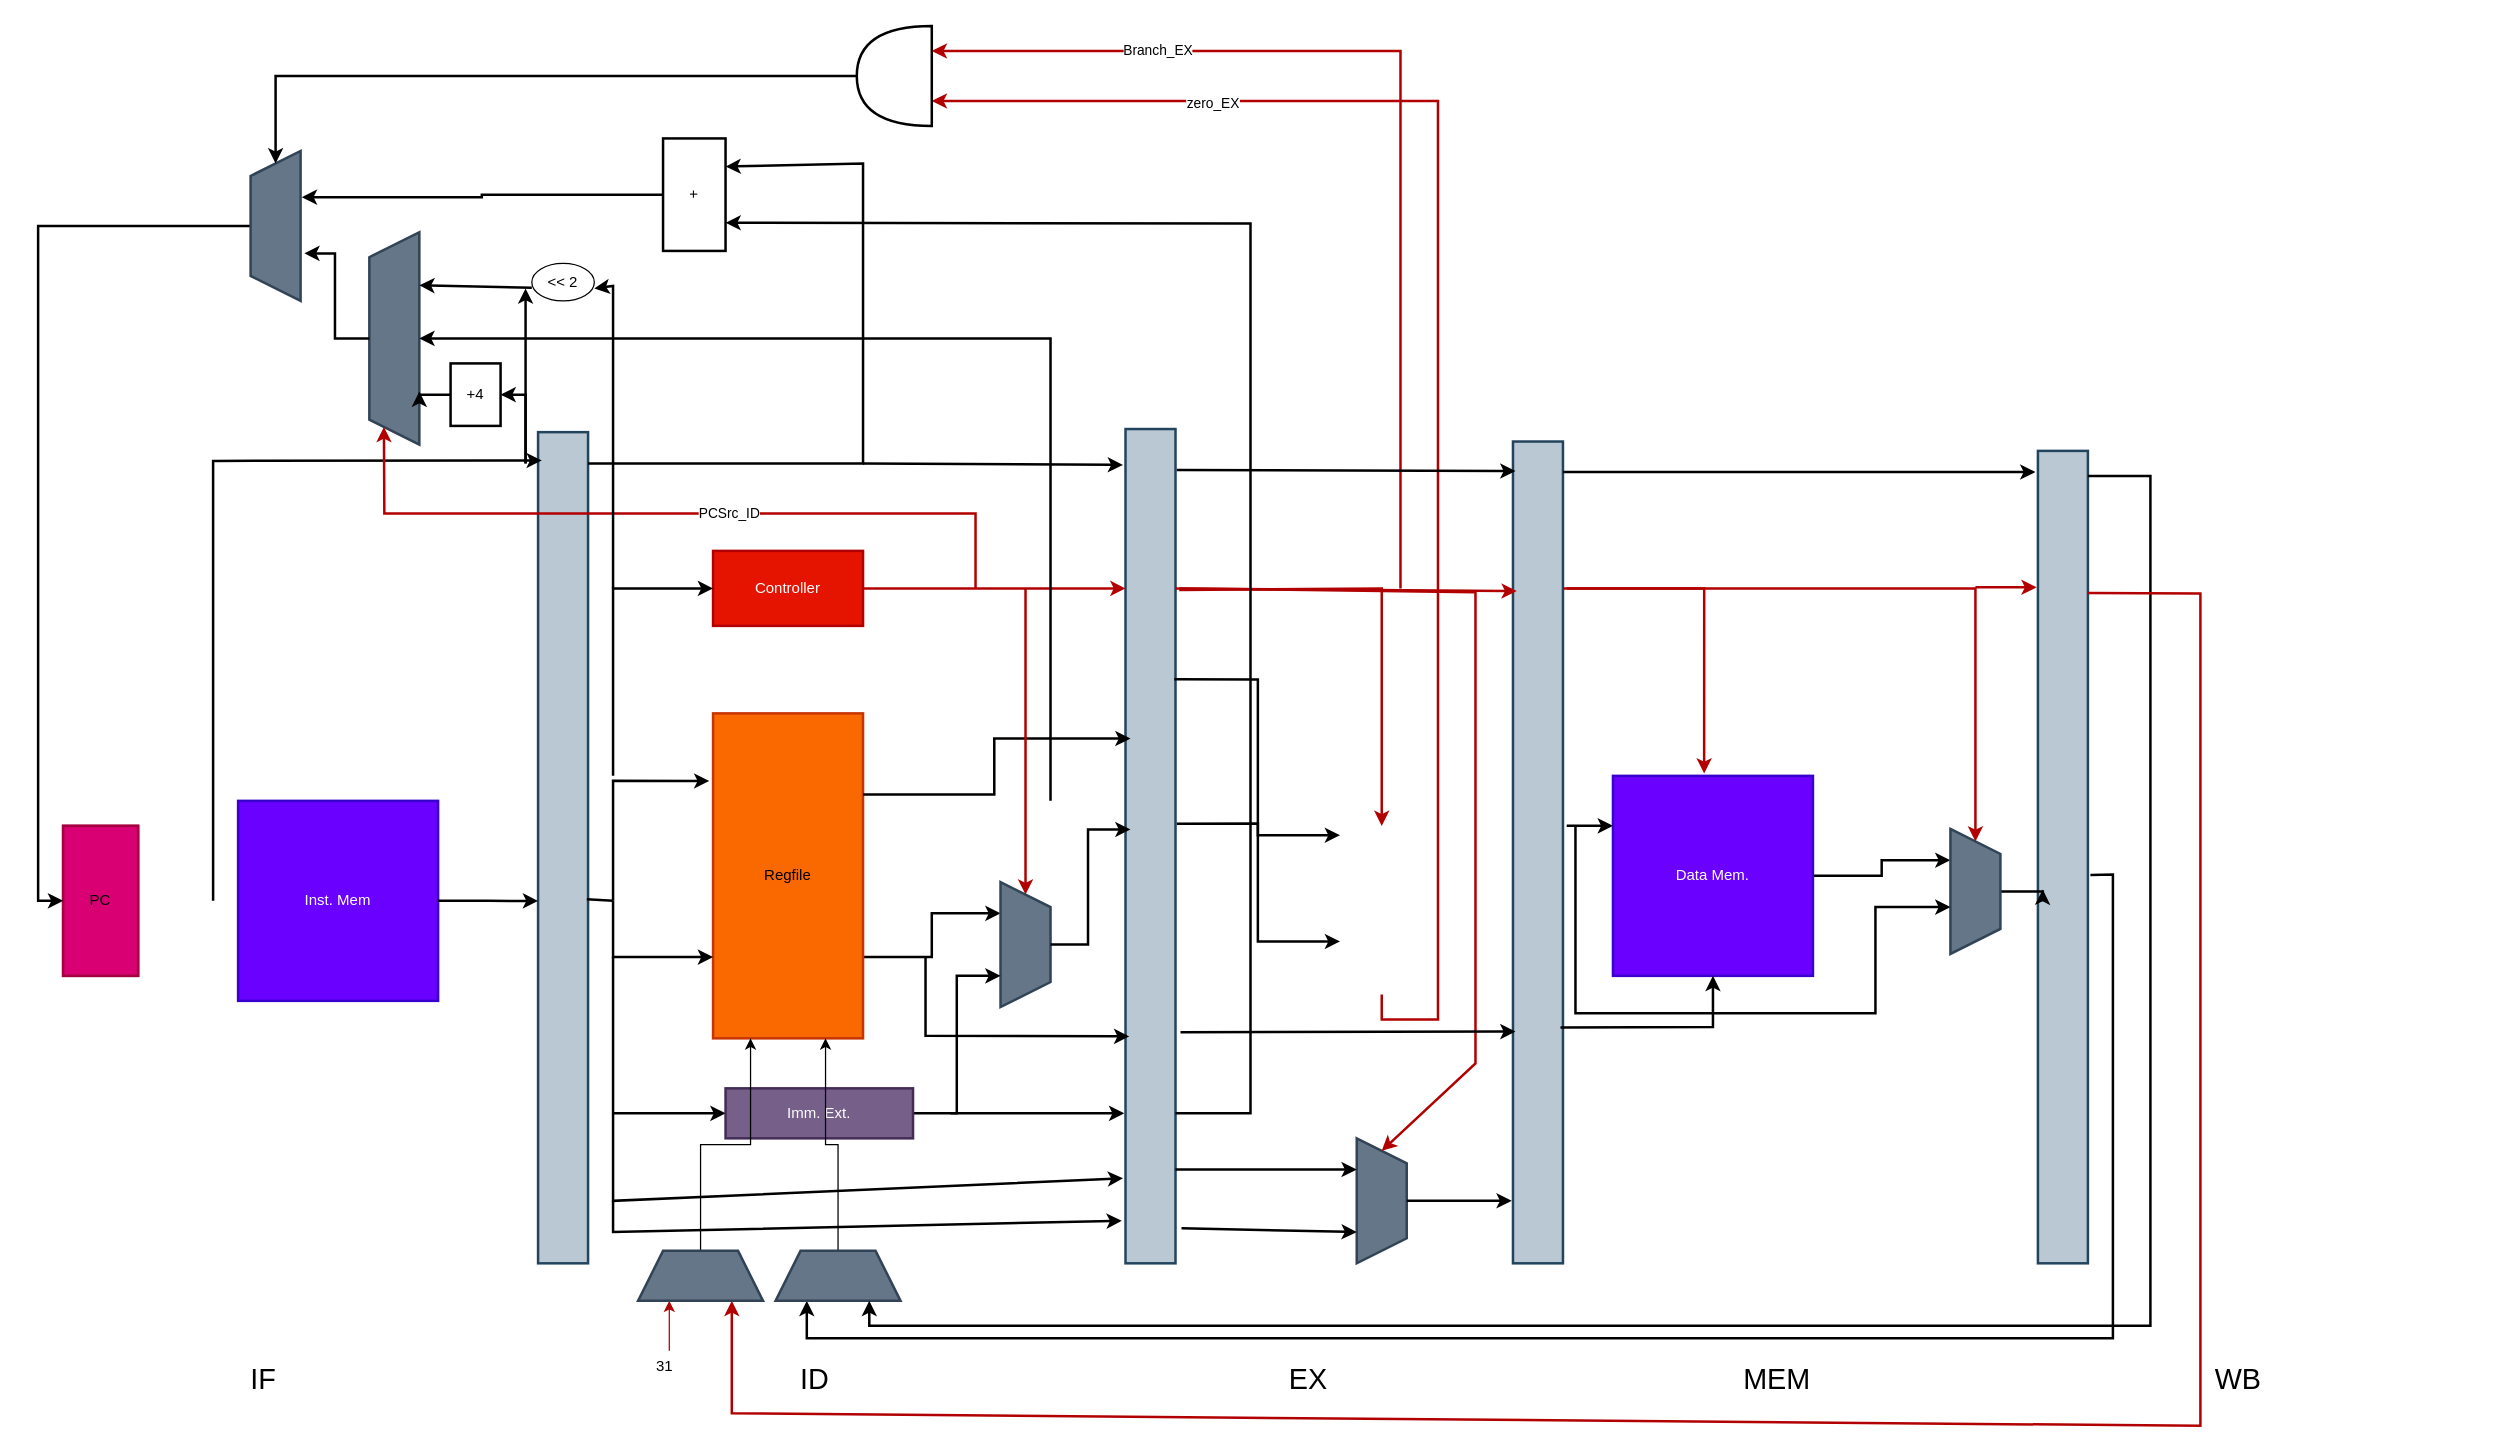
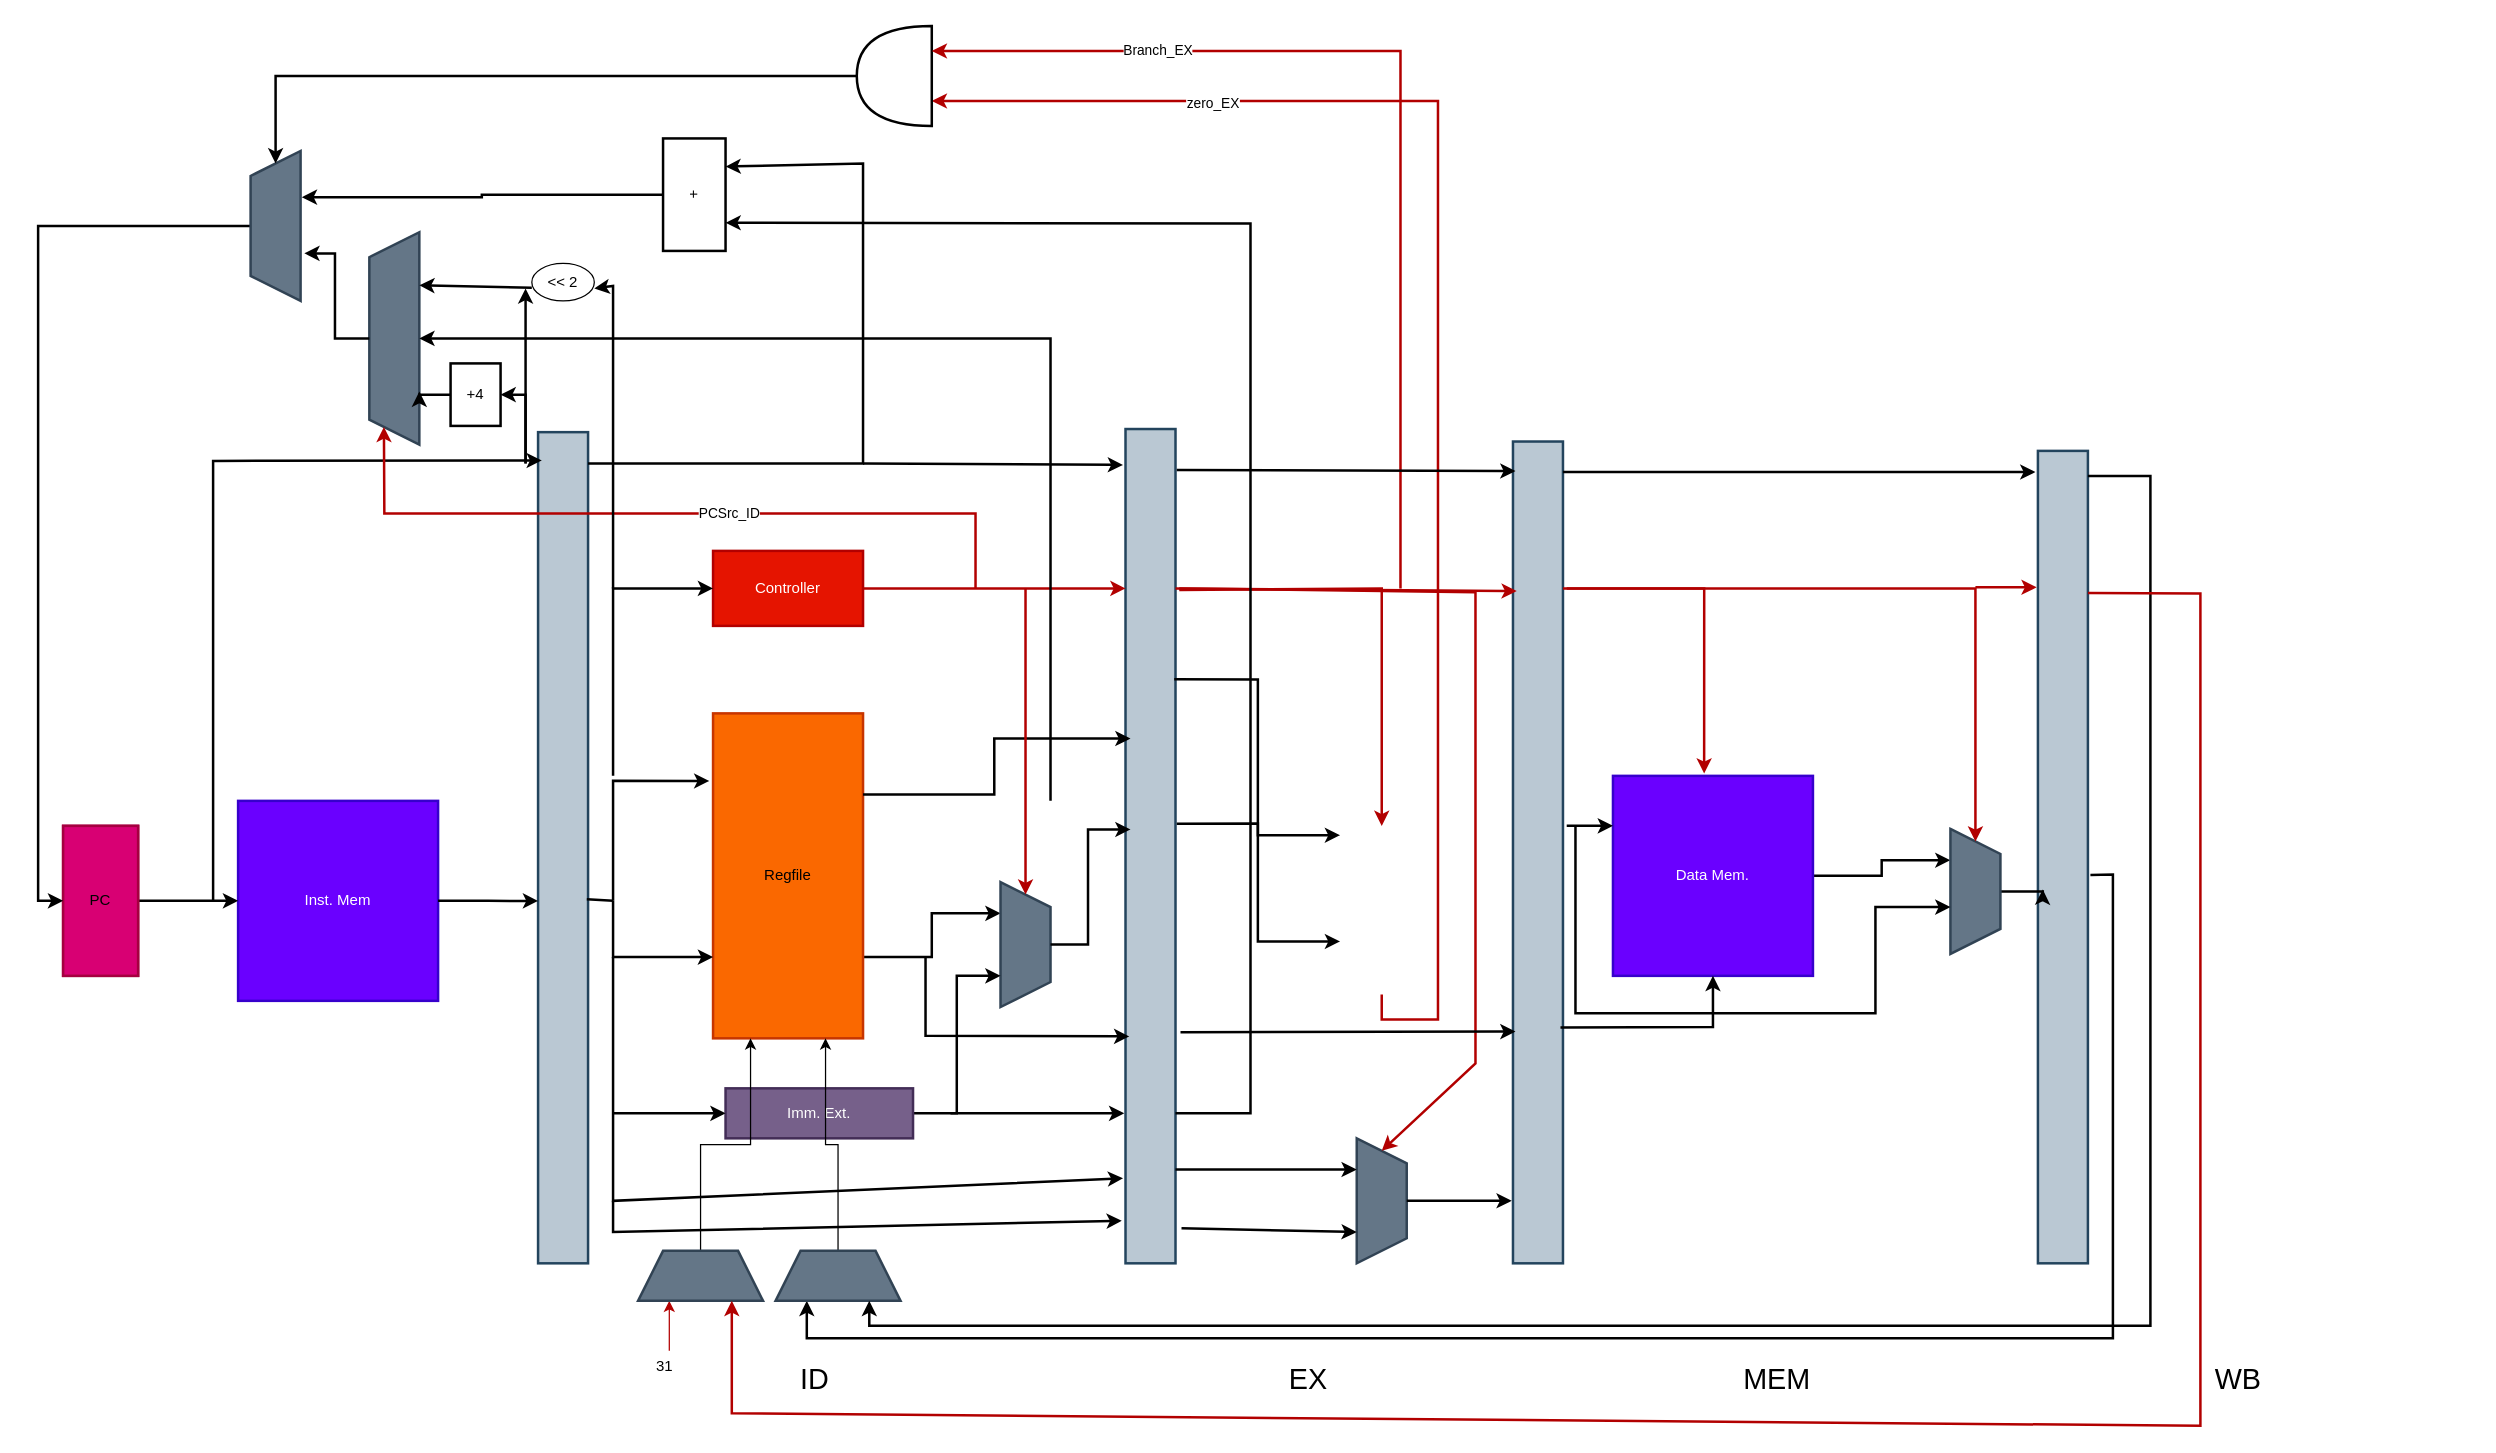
edge "PC" -> "Inst. Mem": added
node "IF": removed
